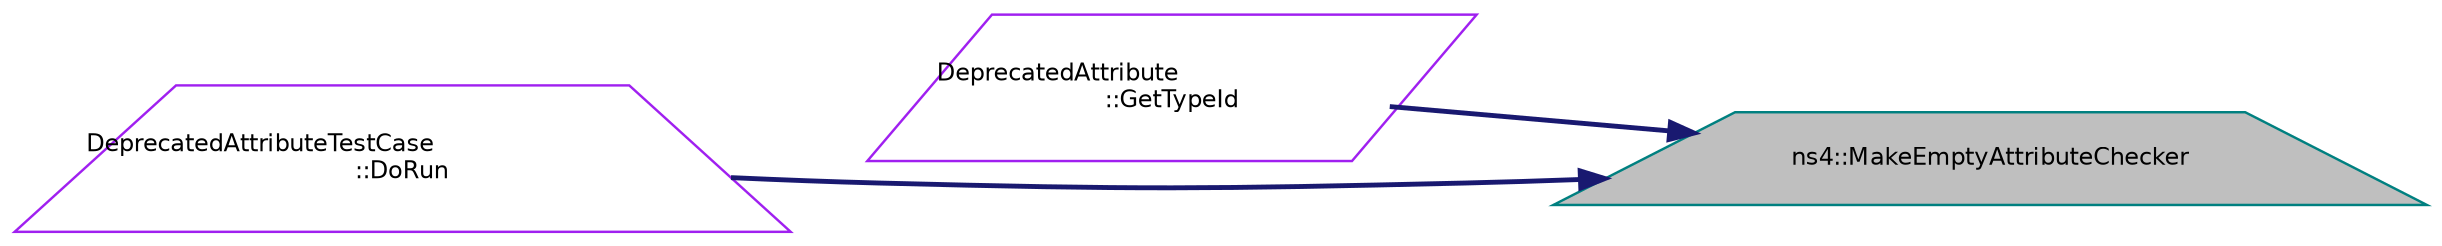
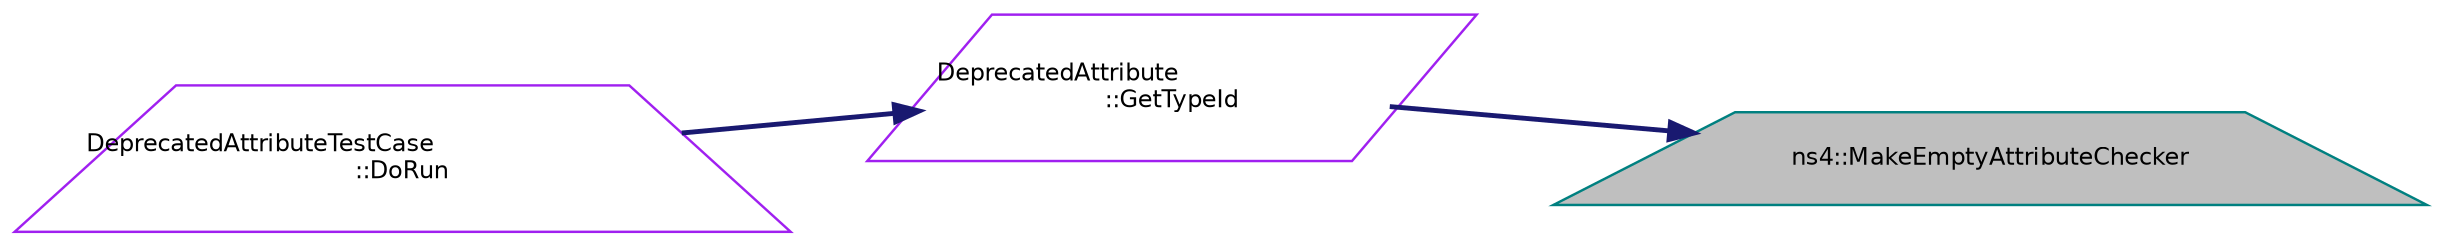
edge "DeprecatedAttributeTestCase ::DoRun" -> "ns4::MakeEmptyAttributeChecker": now "DeprecatedAttributeTestCase ::DoRun" -> "DeprecatedAttribute ::GetTypeId"
